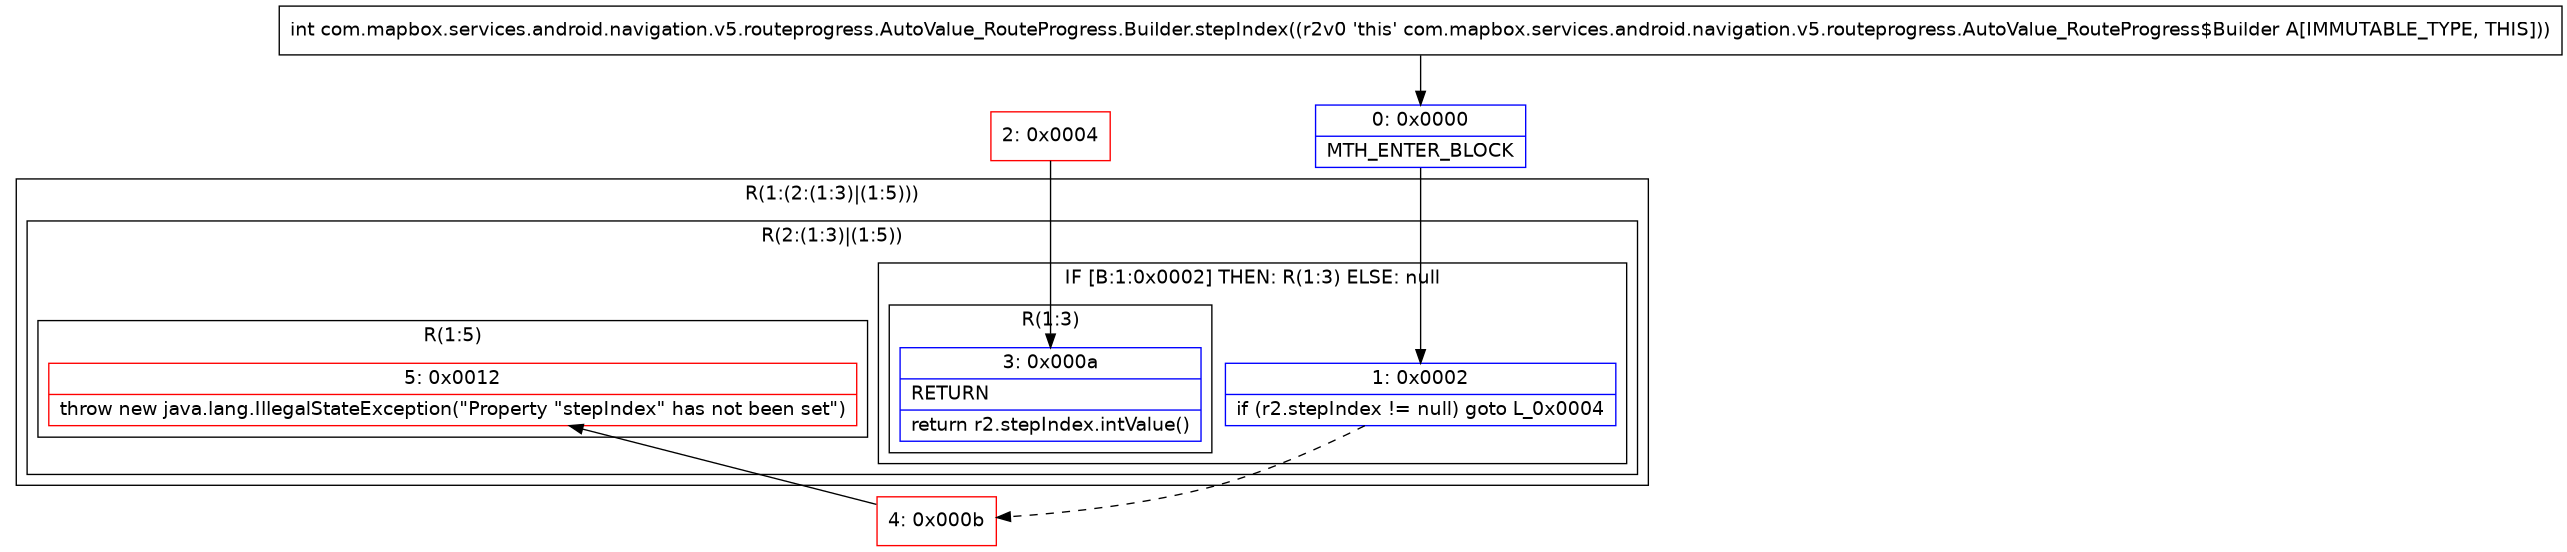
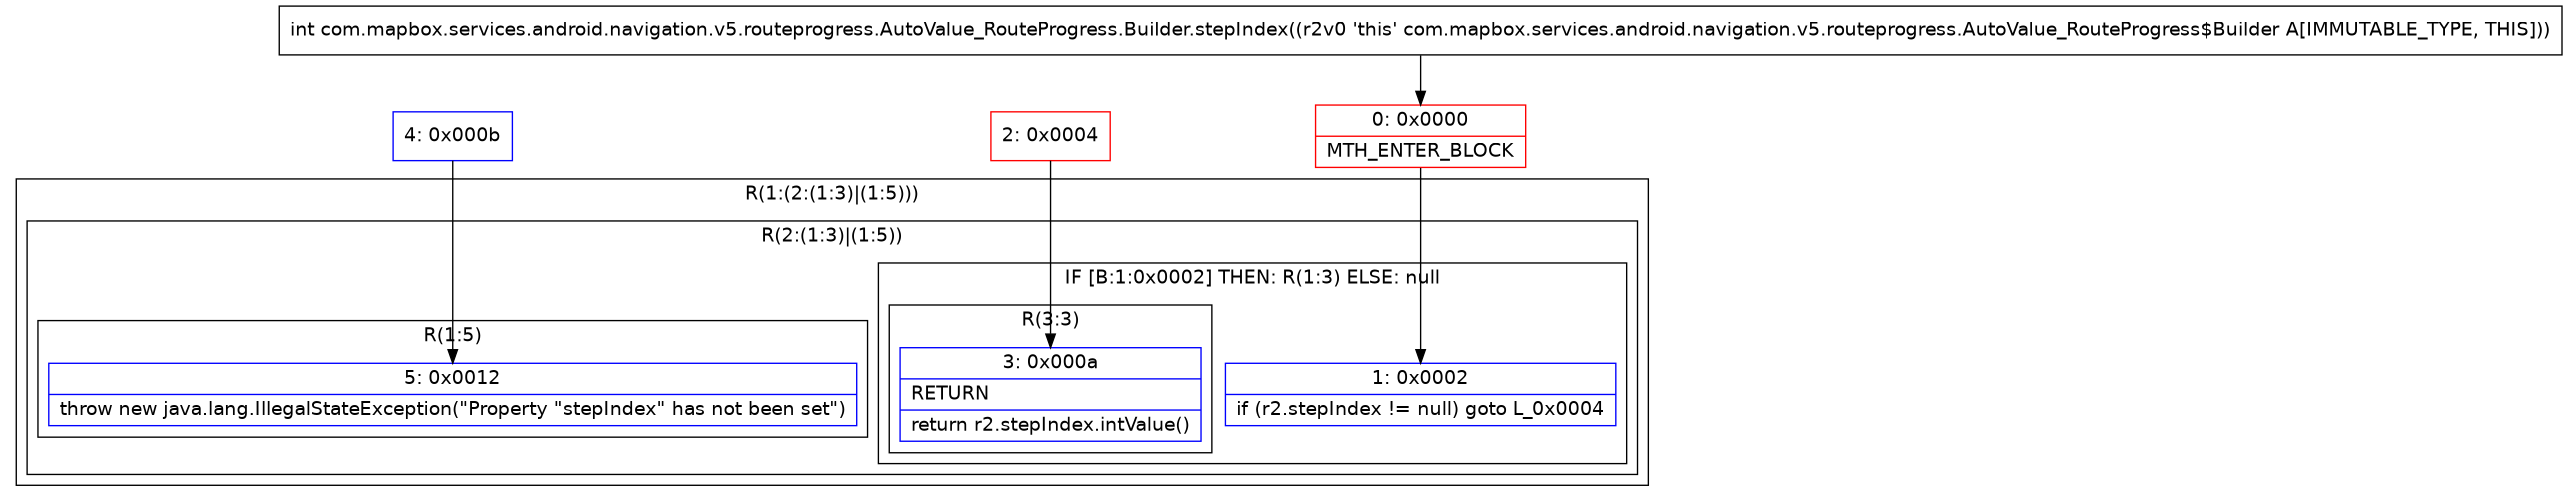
node "0: 0x0000": color blue -> red
cluster "R(1:3)": label "R(1:3)" -> "R(3:3)"
node "5: 0x0012": color red -> blue
edge "1: 0x0002" -> "4: 0x000b": removed
node "4: 0x000b": color red -> blue
